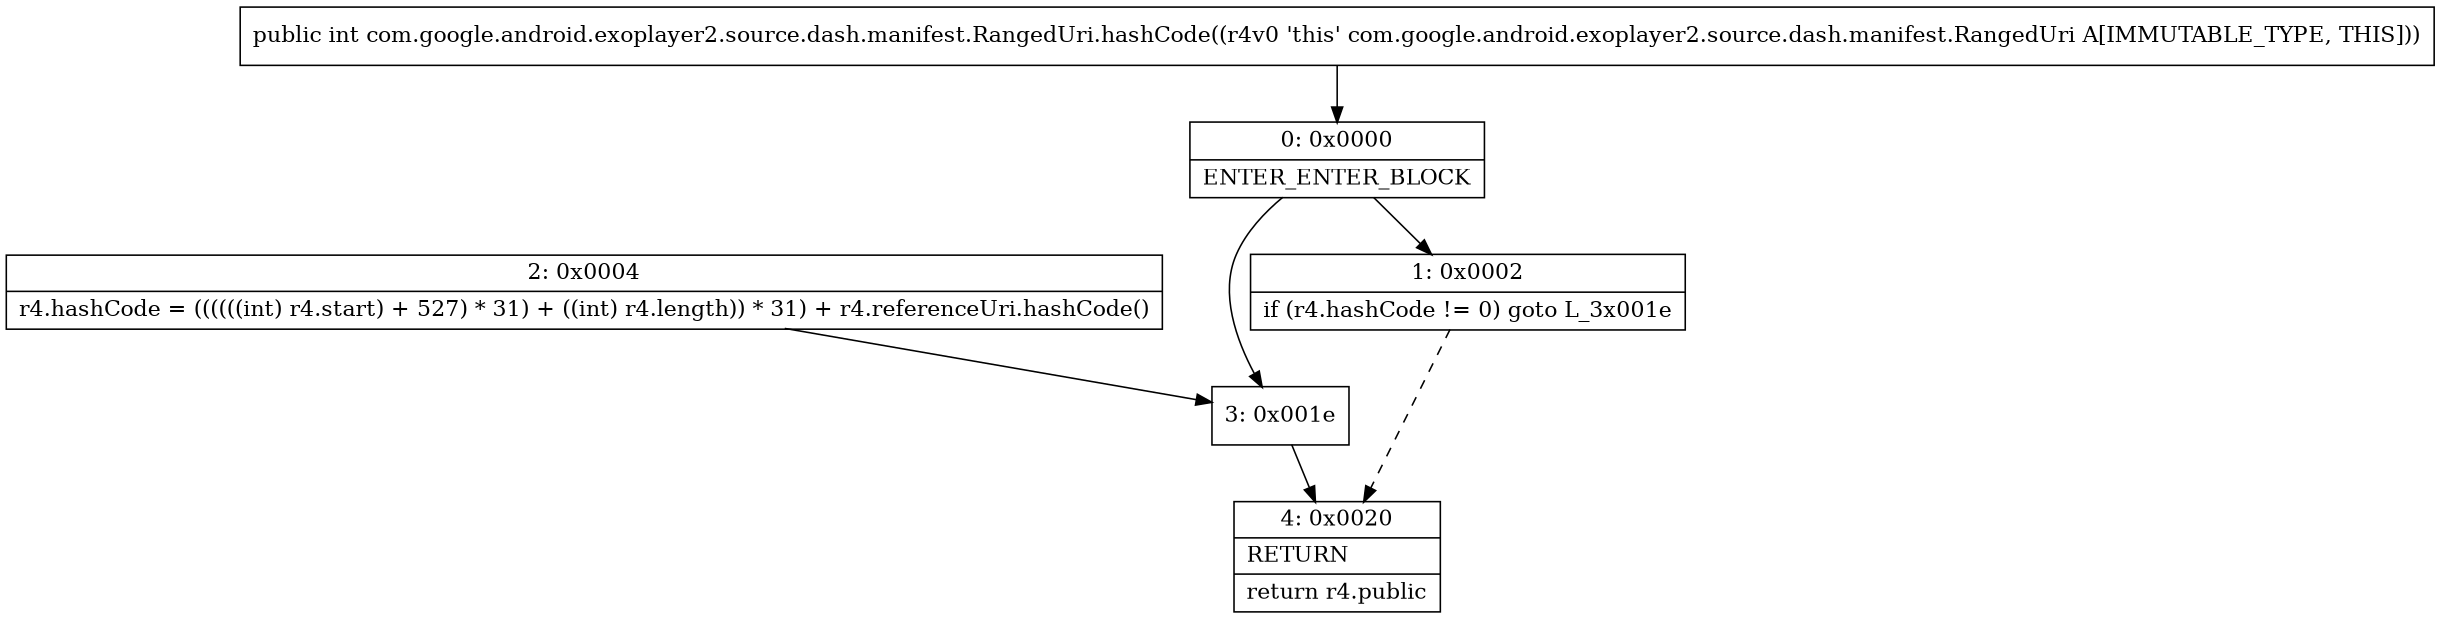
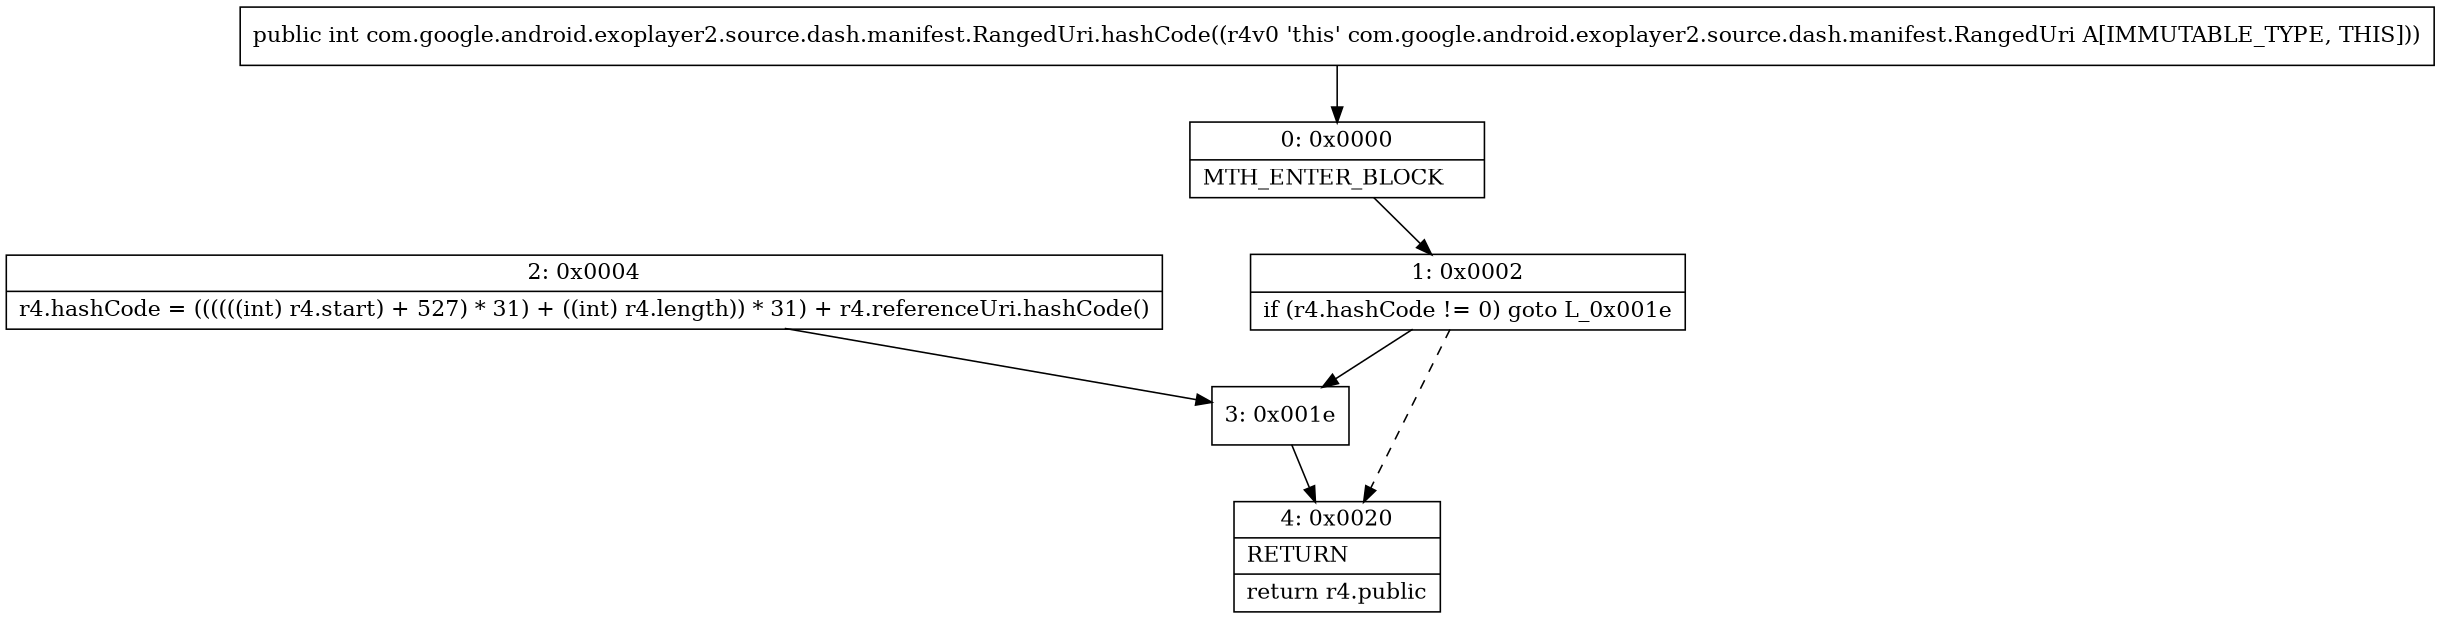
node "0: 0x0000": text "ENTER_ENTER_BLOCK" -> "MTH_ENTER_BLOCK"
edge "0: 0x0000" -> "3: 0x001e": now "1: 0x0002" -> "3: 0x001e"
node "1: 0x0002": text "if (r4.hashCode != 0) goto L_3x001e" -> "if (r4.hashCode != 0) goto L_0x001e"
